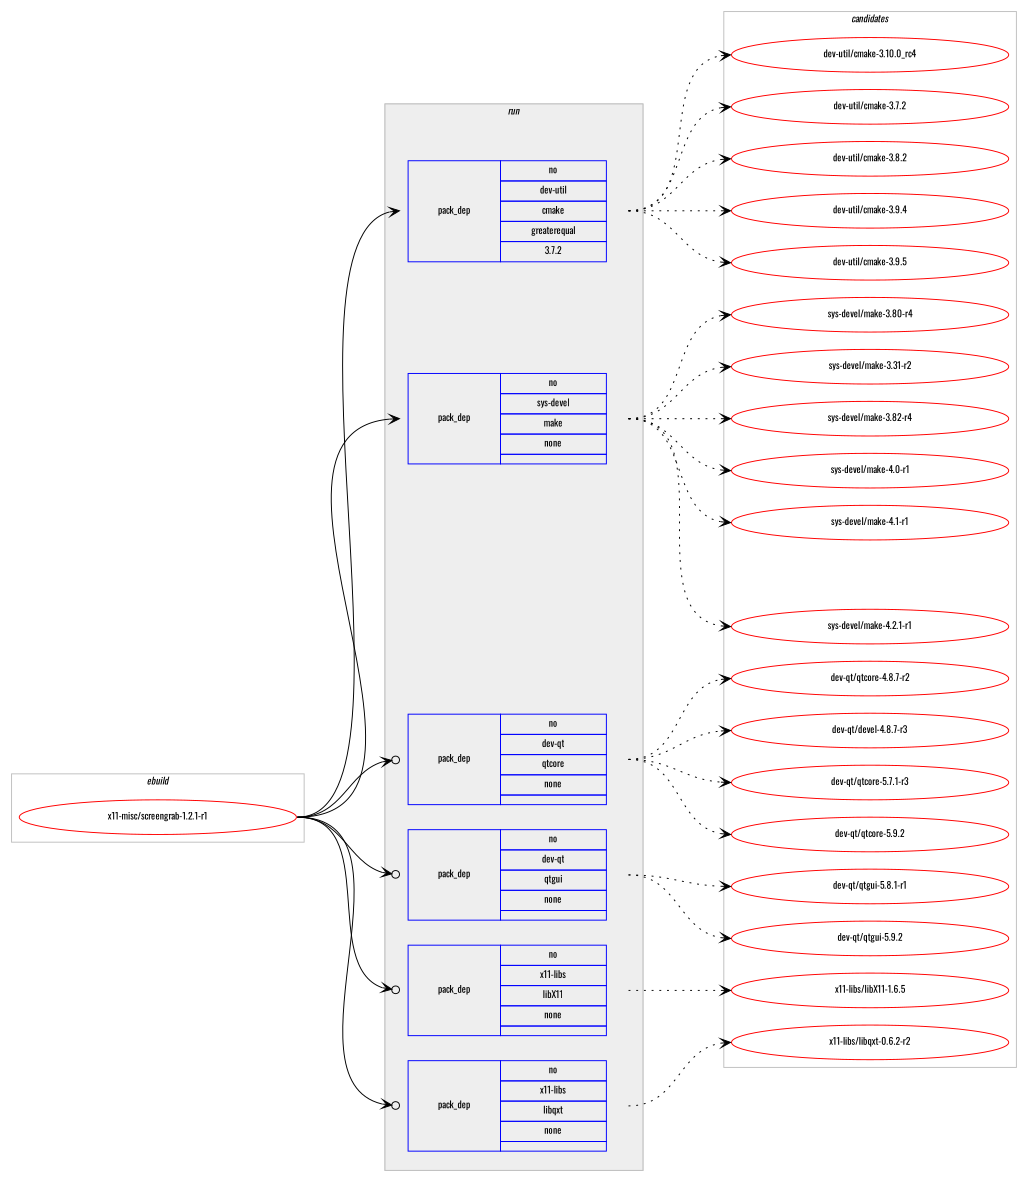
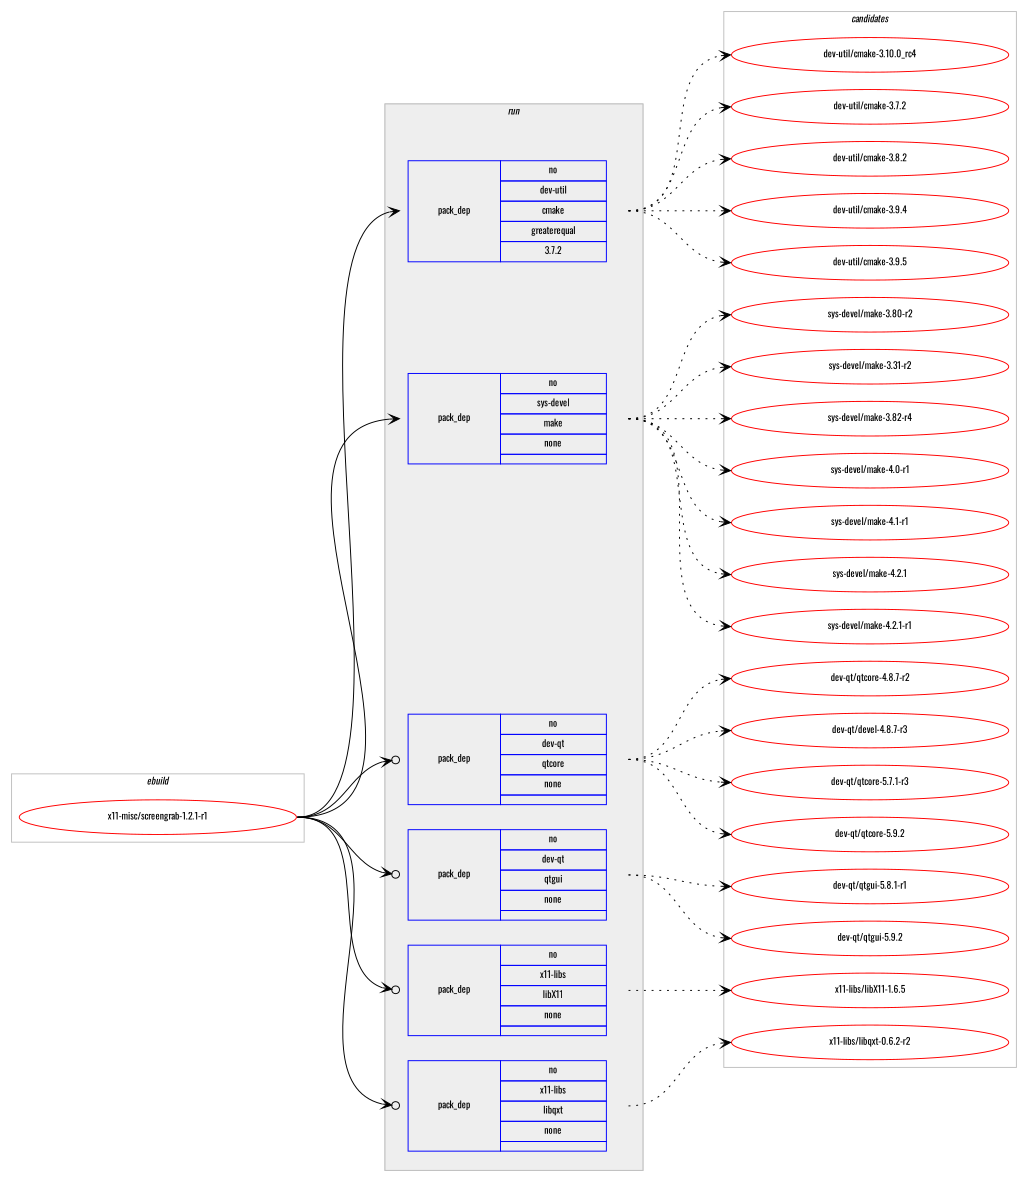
node "sys-devel/make-3.80-r4": label "sys-devel/make-3.80-r4" -> "sys-devel/make-3.80-r2"
node "sys-devel/make-4.2.1": added
